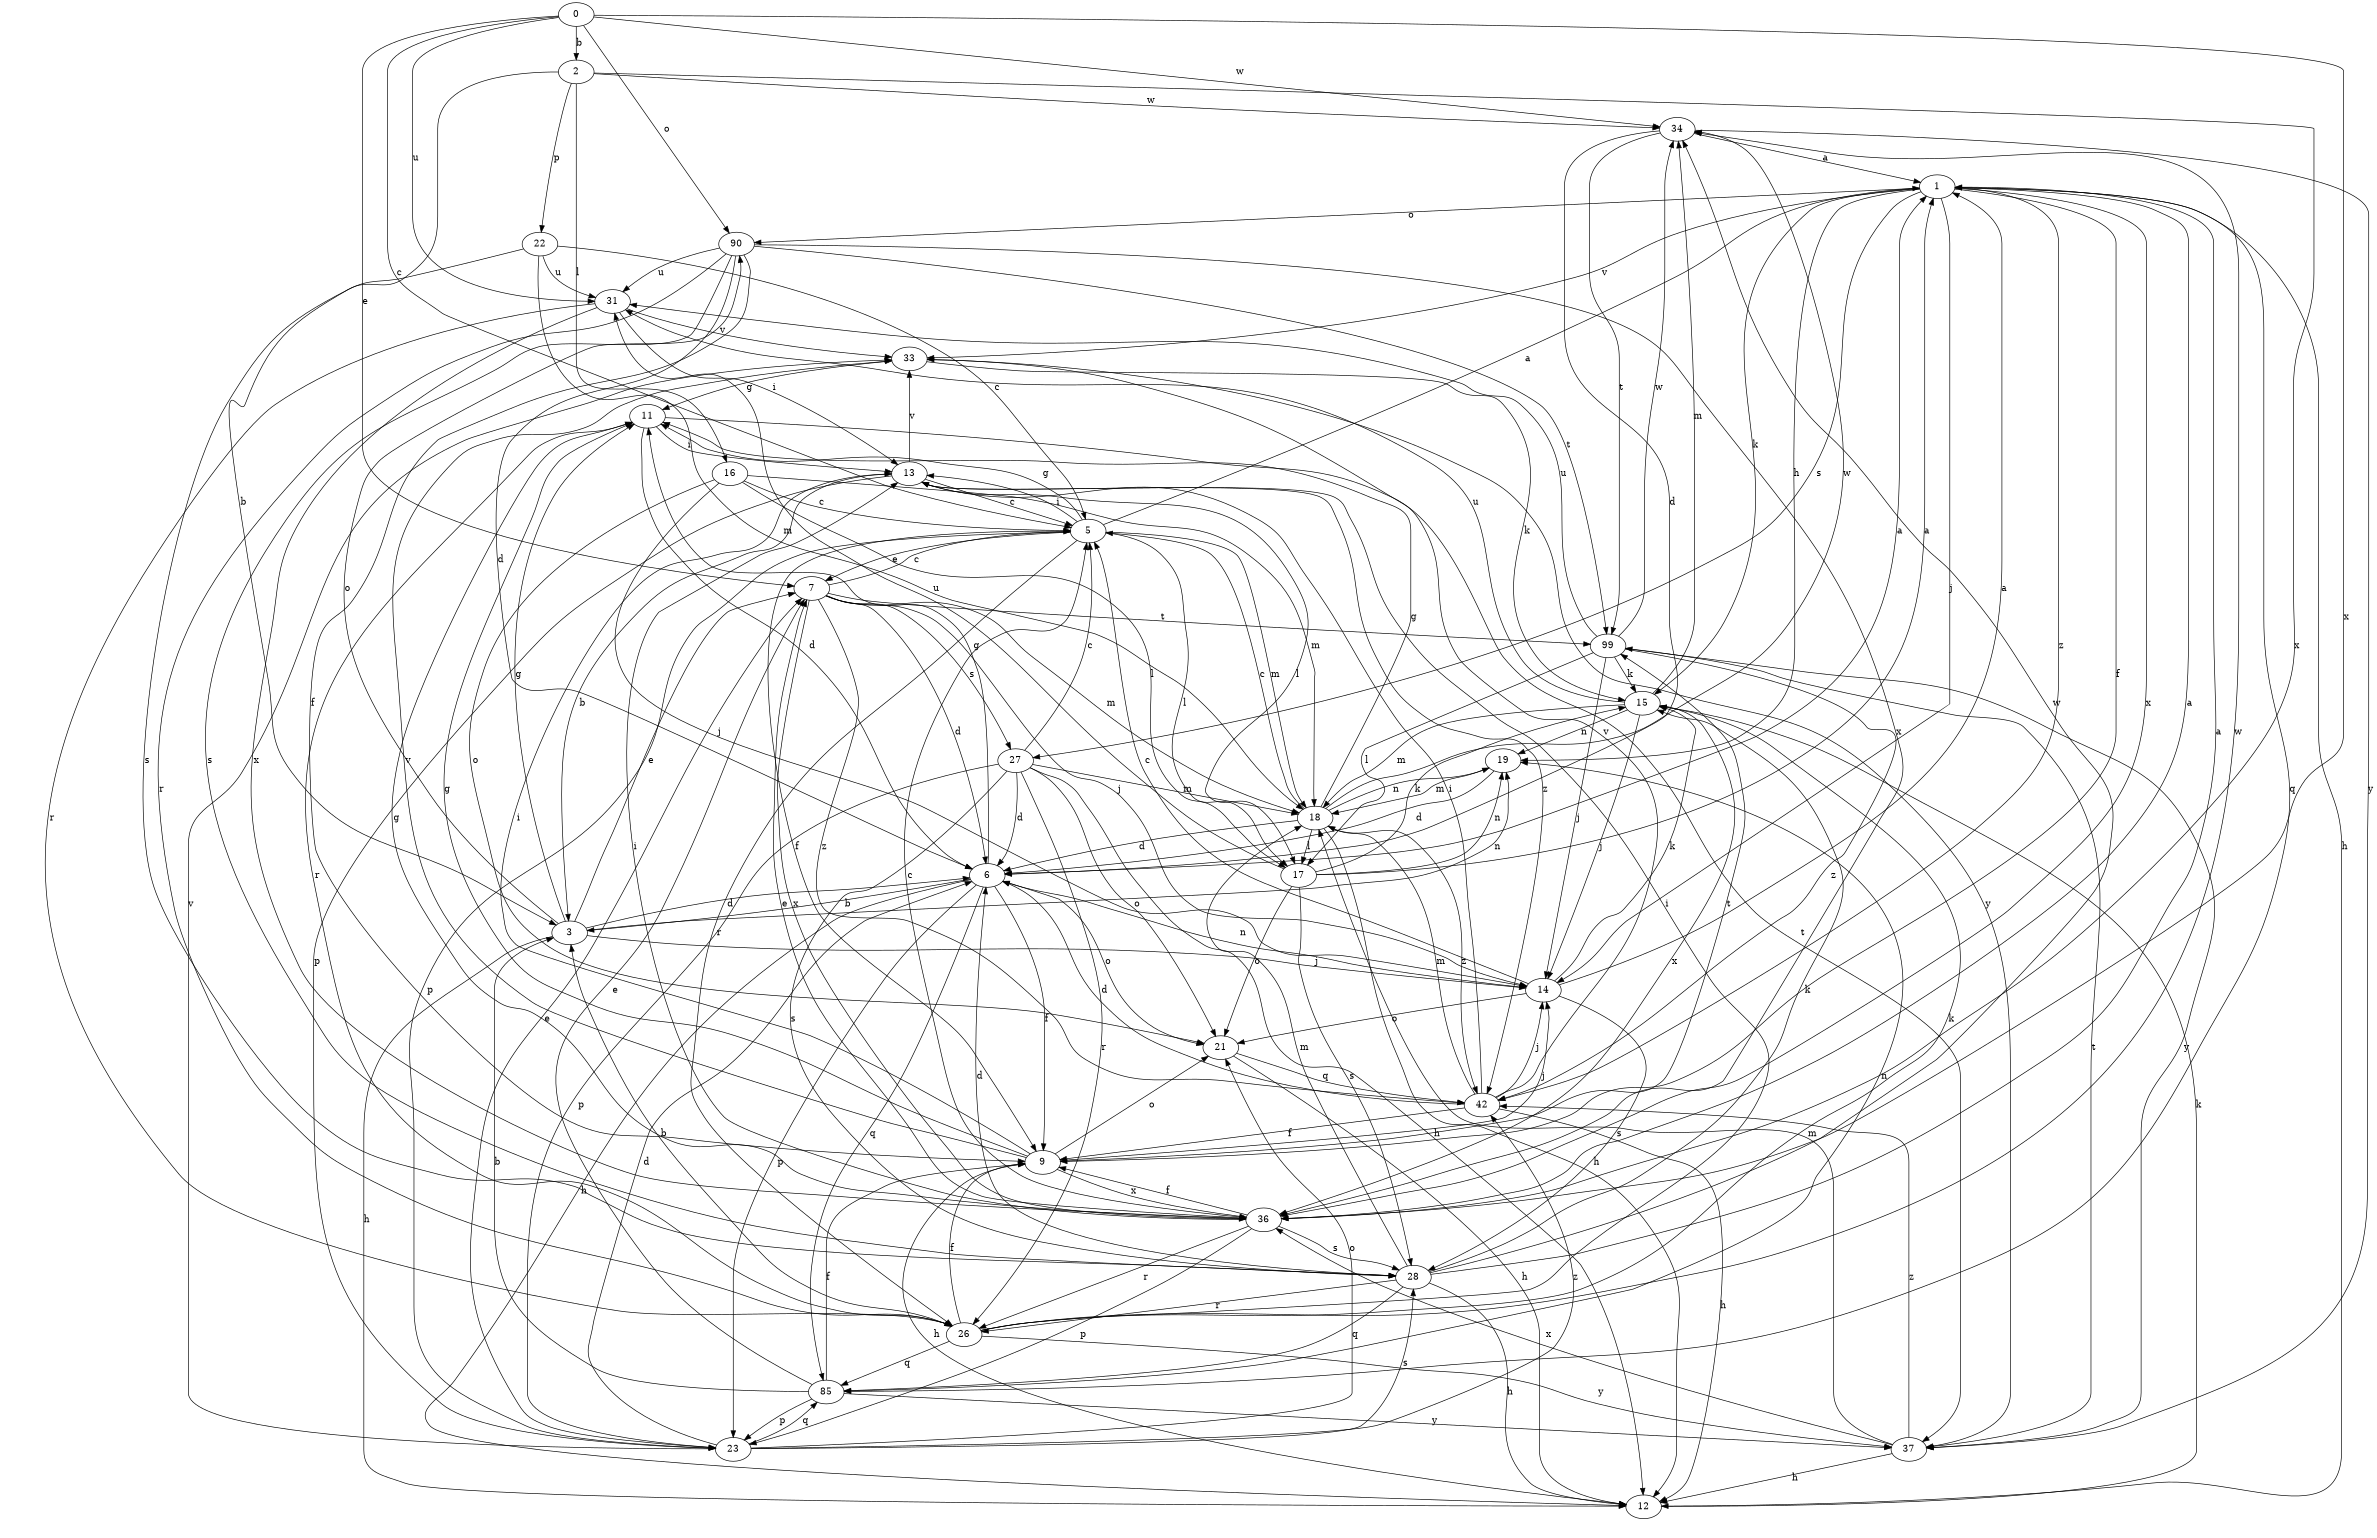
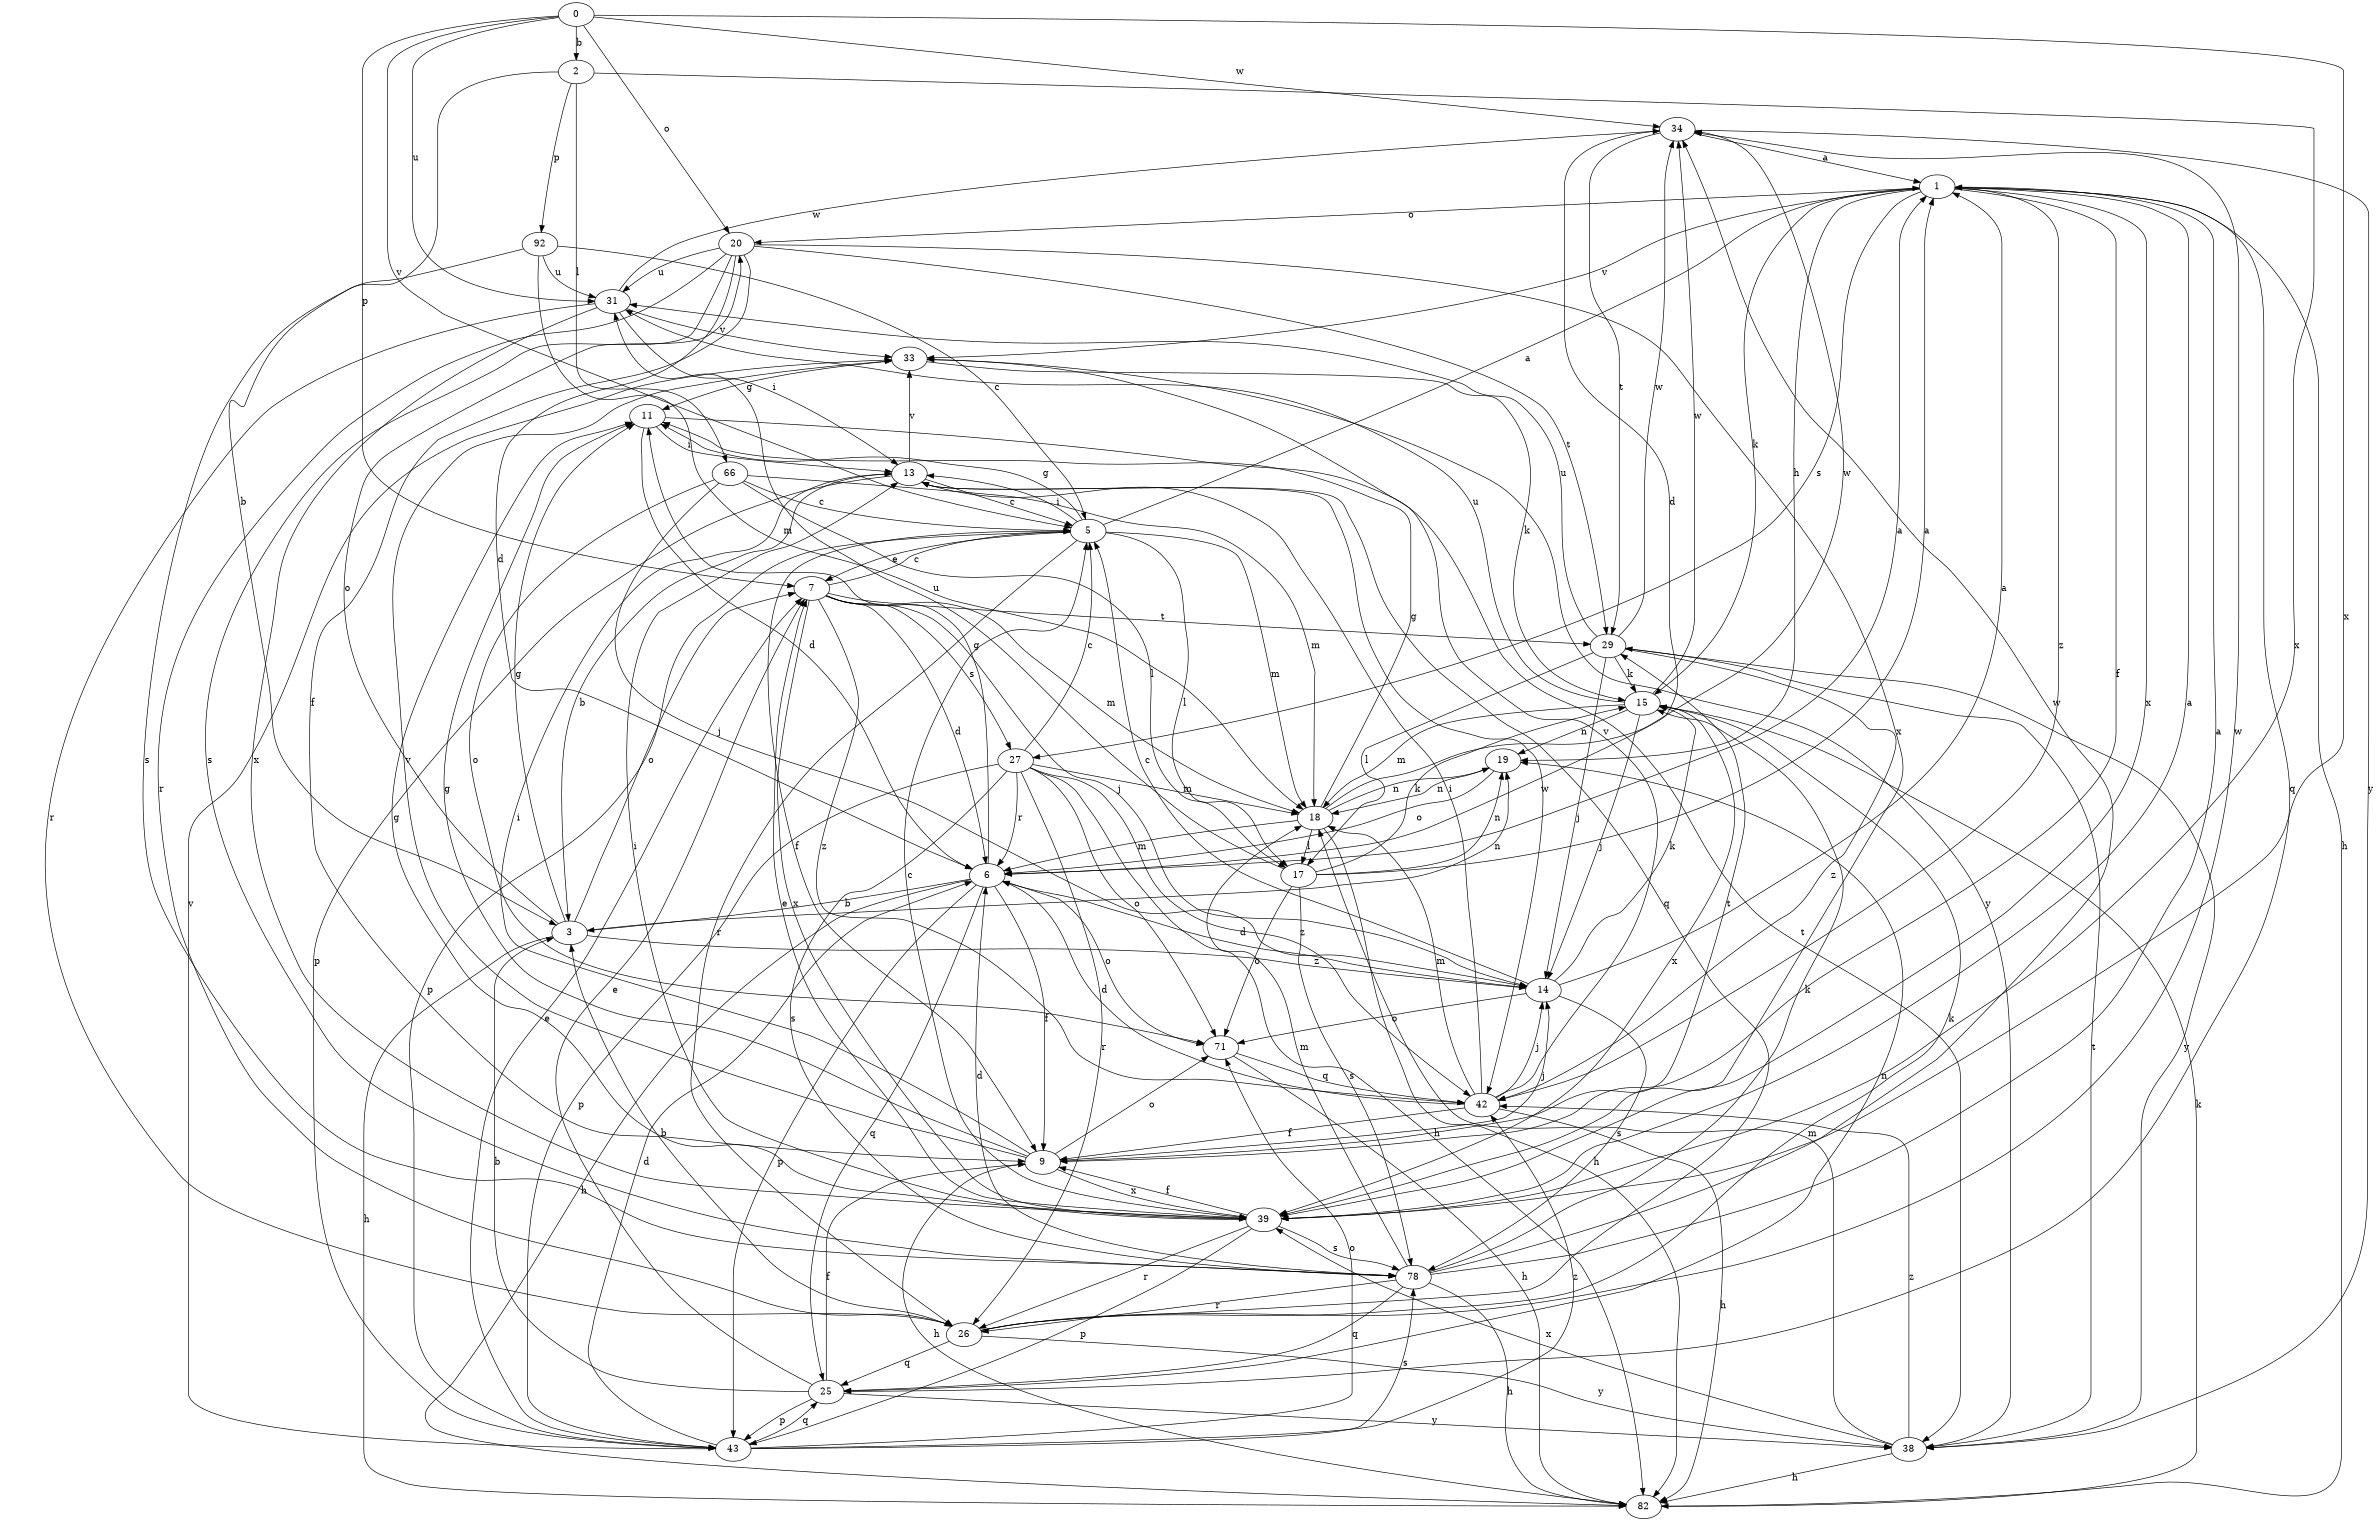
edge "2" -> "34": now "31" -> "34"
node "22": label "22" -> "92"
node "90": label "90" -> "20"
edge "0" -> "5": label "c" -> "v"
edge "0" -> "7": label "e" -> "p"
edge "15" -> "34": label "m" -> "w"
node "16": label "16" -> "66"
edge "13" -> "17": removed, label "l"
edge "18" -> "5": removed, label "c"
node "99": label "99" -> "29"
edge "1" -> "14": removed, label "j"
edge "3" -> "7": label "e" -> "o"
edge "19" -> "18": label "m" -> "n"
edge "13" -> "42": label "z" -> "w"
edge "27" -> "6": label "d" -> "r"
edge "19" -> "6": label "d" -> "o"
edge "18" -> "6": label "d" -> "m"
edge "3" -> "6": removed, label "d"
edge "26" -> "13": label "i" -> "q"
edge "18" -> "42": now "27" -> "42"
edge "14" -> "6": label "n" -> "d"
edge "3" -> "14": label "j" -> "z"
edge "11" -> "26": removed, label "r"
node "21": label "21" -> "71"
node "36": label "36" -> "39"
edge "26" -> "9": removed, label "f"
node "28": label "28" -> "78"
node "85": label "85" -> "25"
node "23": label "23" -> "43"
node "37": label "37" -> "38"
node "12": label "12" -> "82"
